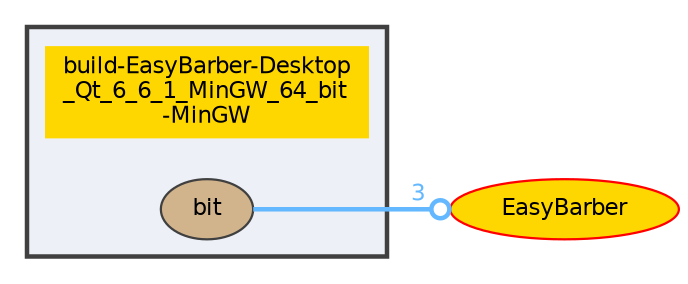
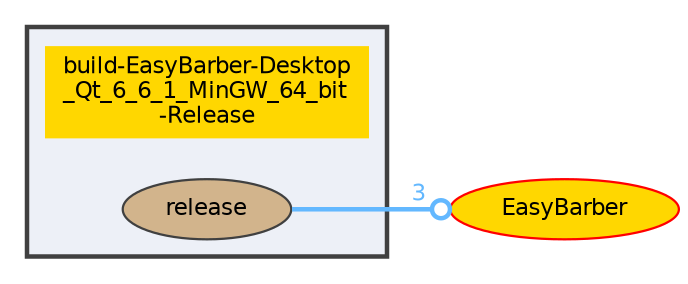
node "build-EasyBarber-Desktop _Qt_6_6_1_MinGW_64_bit -MinGW": label "build-EasyBarber-Desktop _Qt_6_6_1_MinGW_64_bit -MinGW" -> "build-EasyBarber-Desktop _Qt_6_6_1_MinGW_64_bit -Release"
node "bit": label "bit" -> "release"
